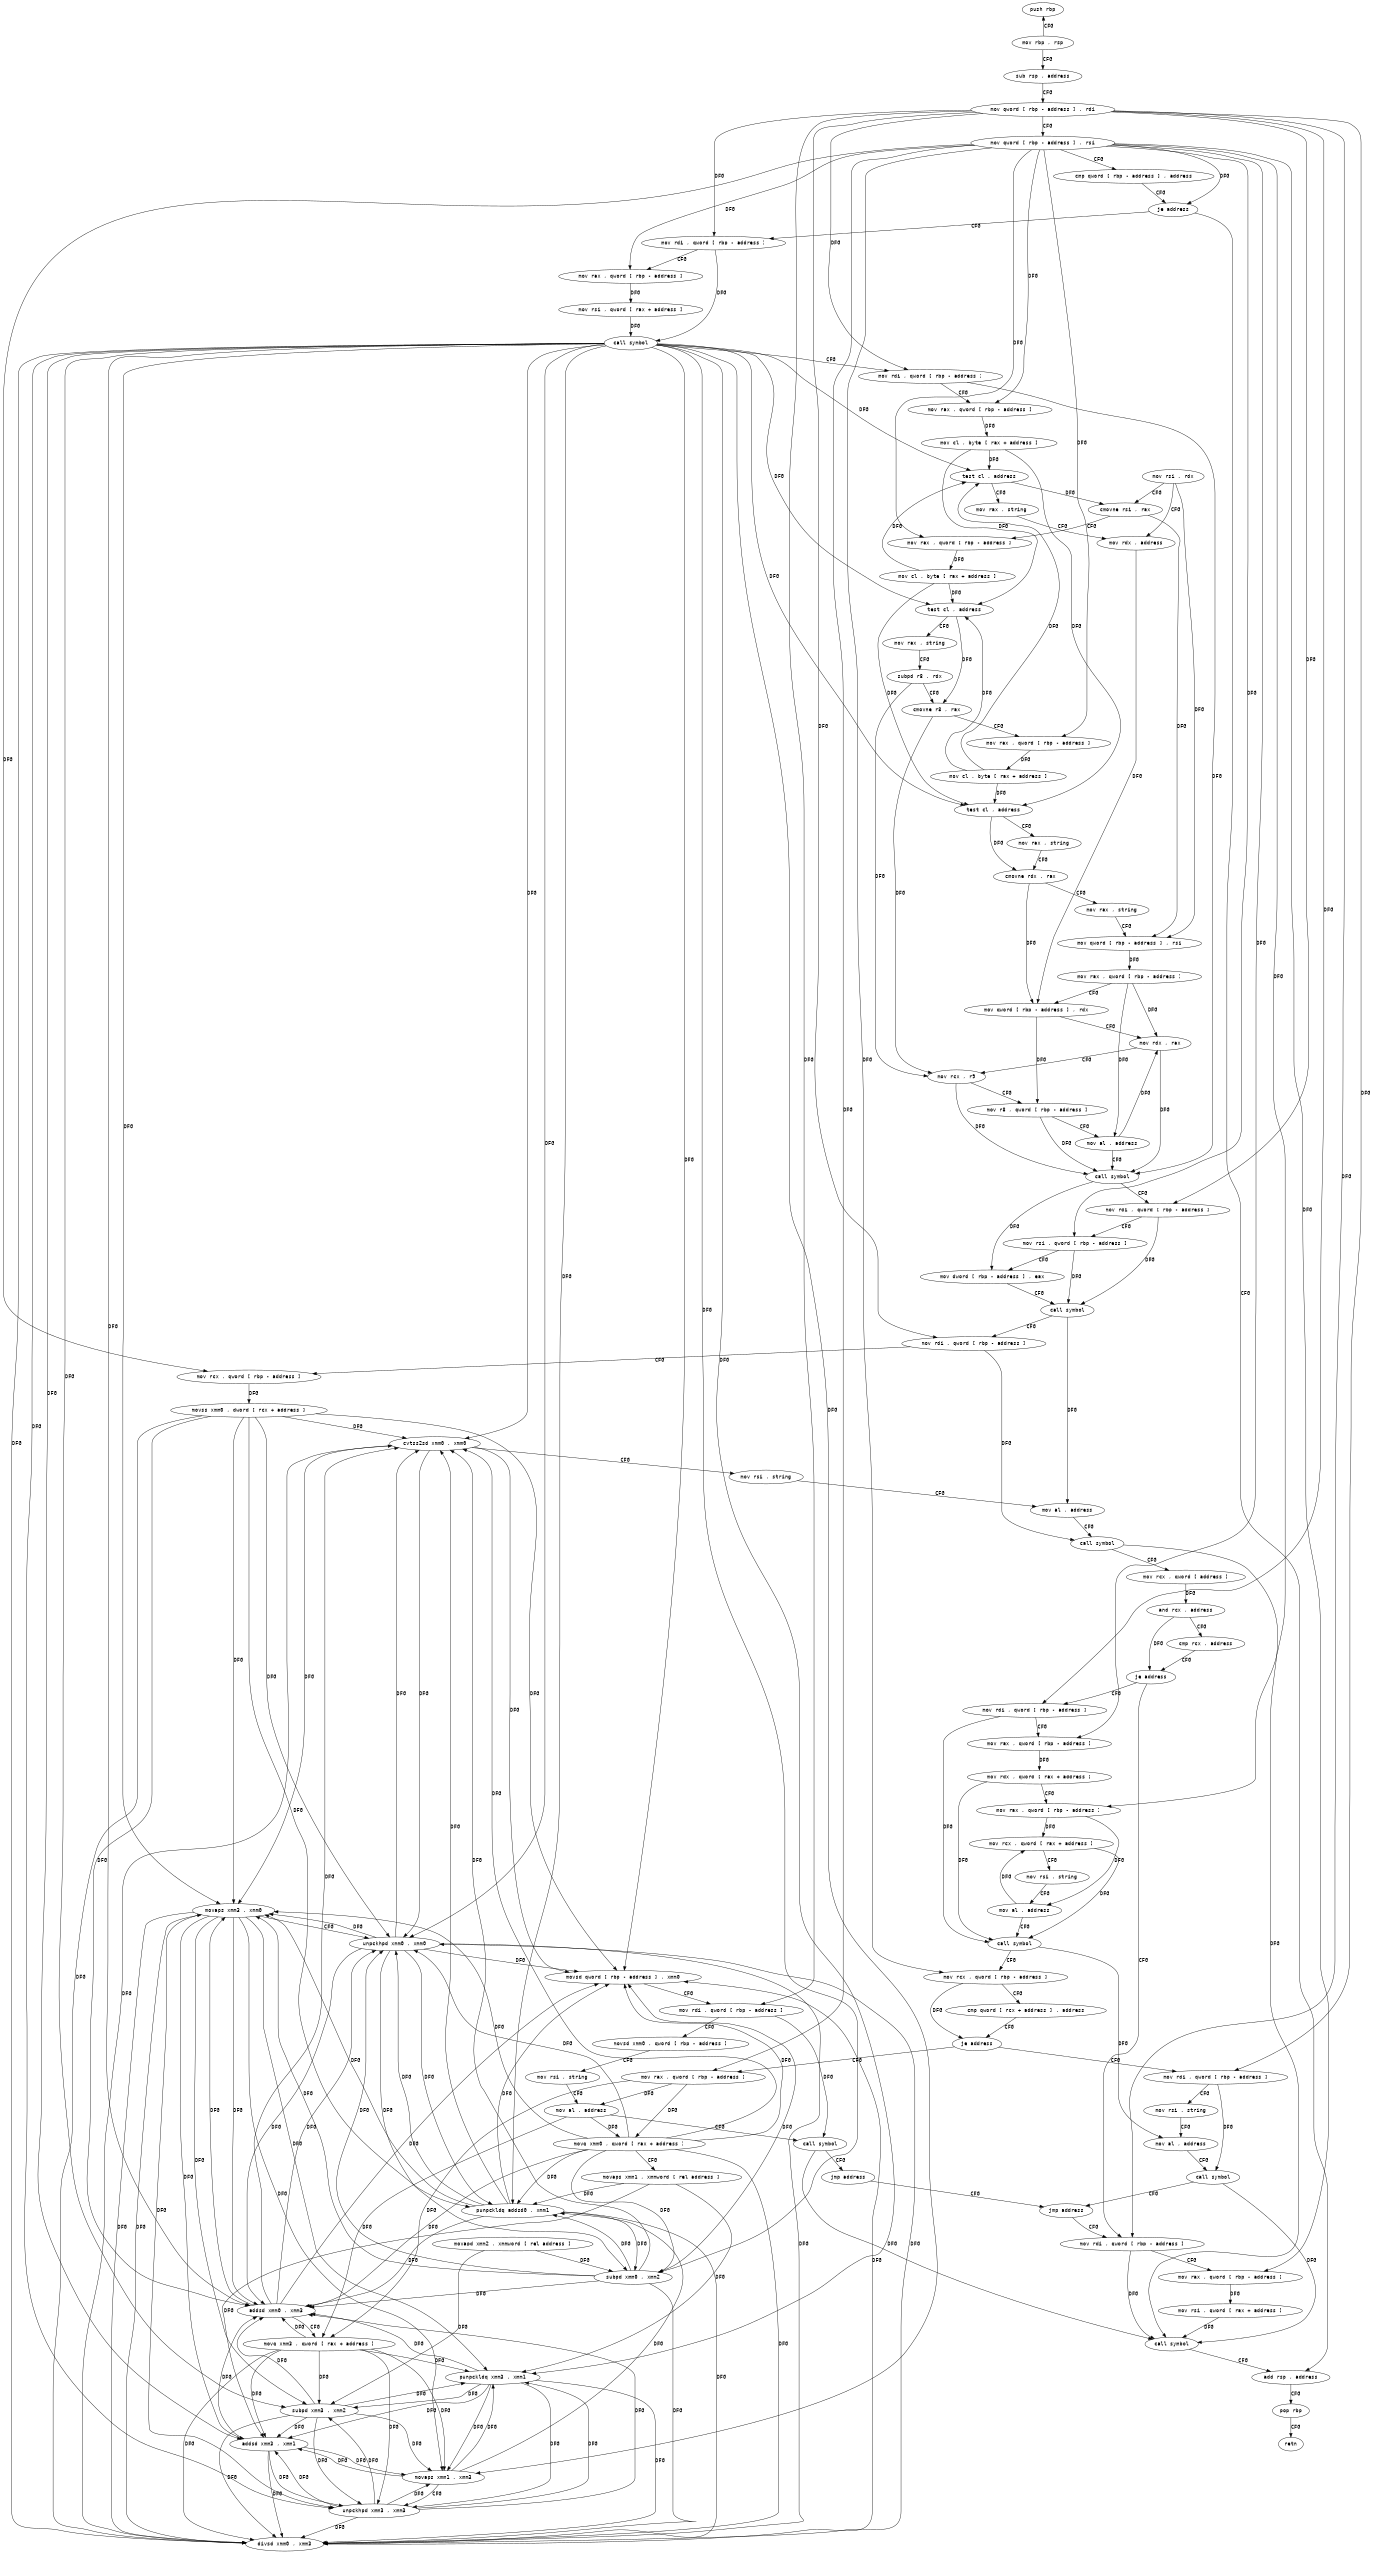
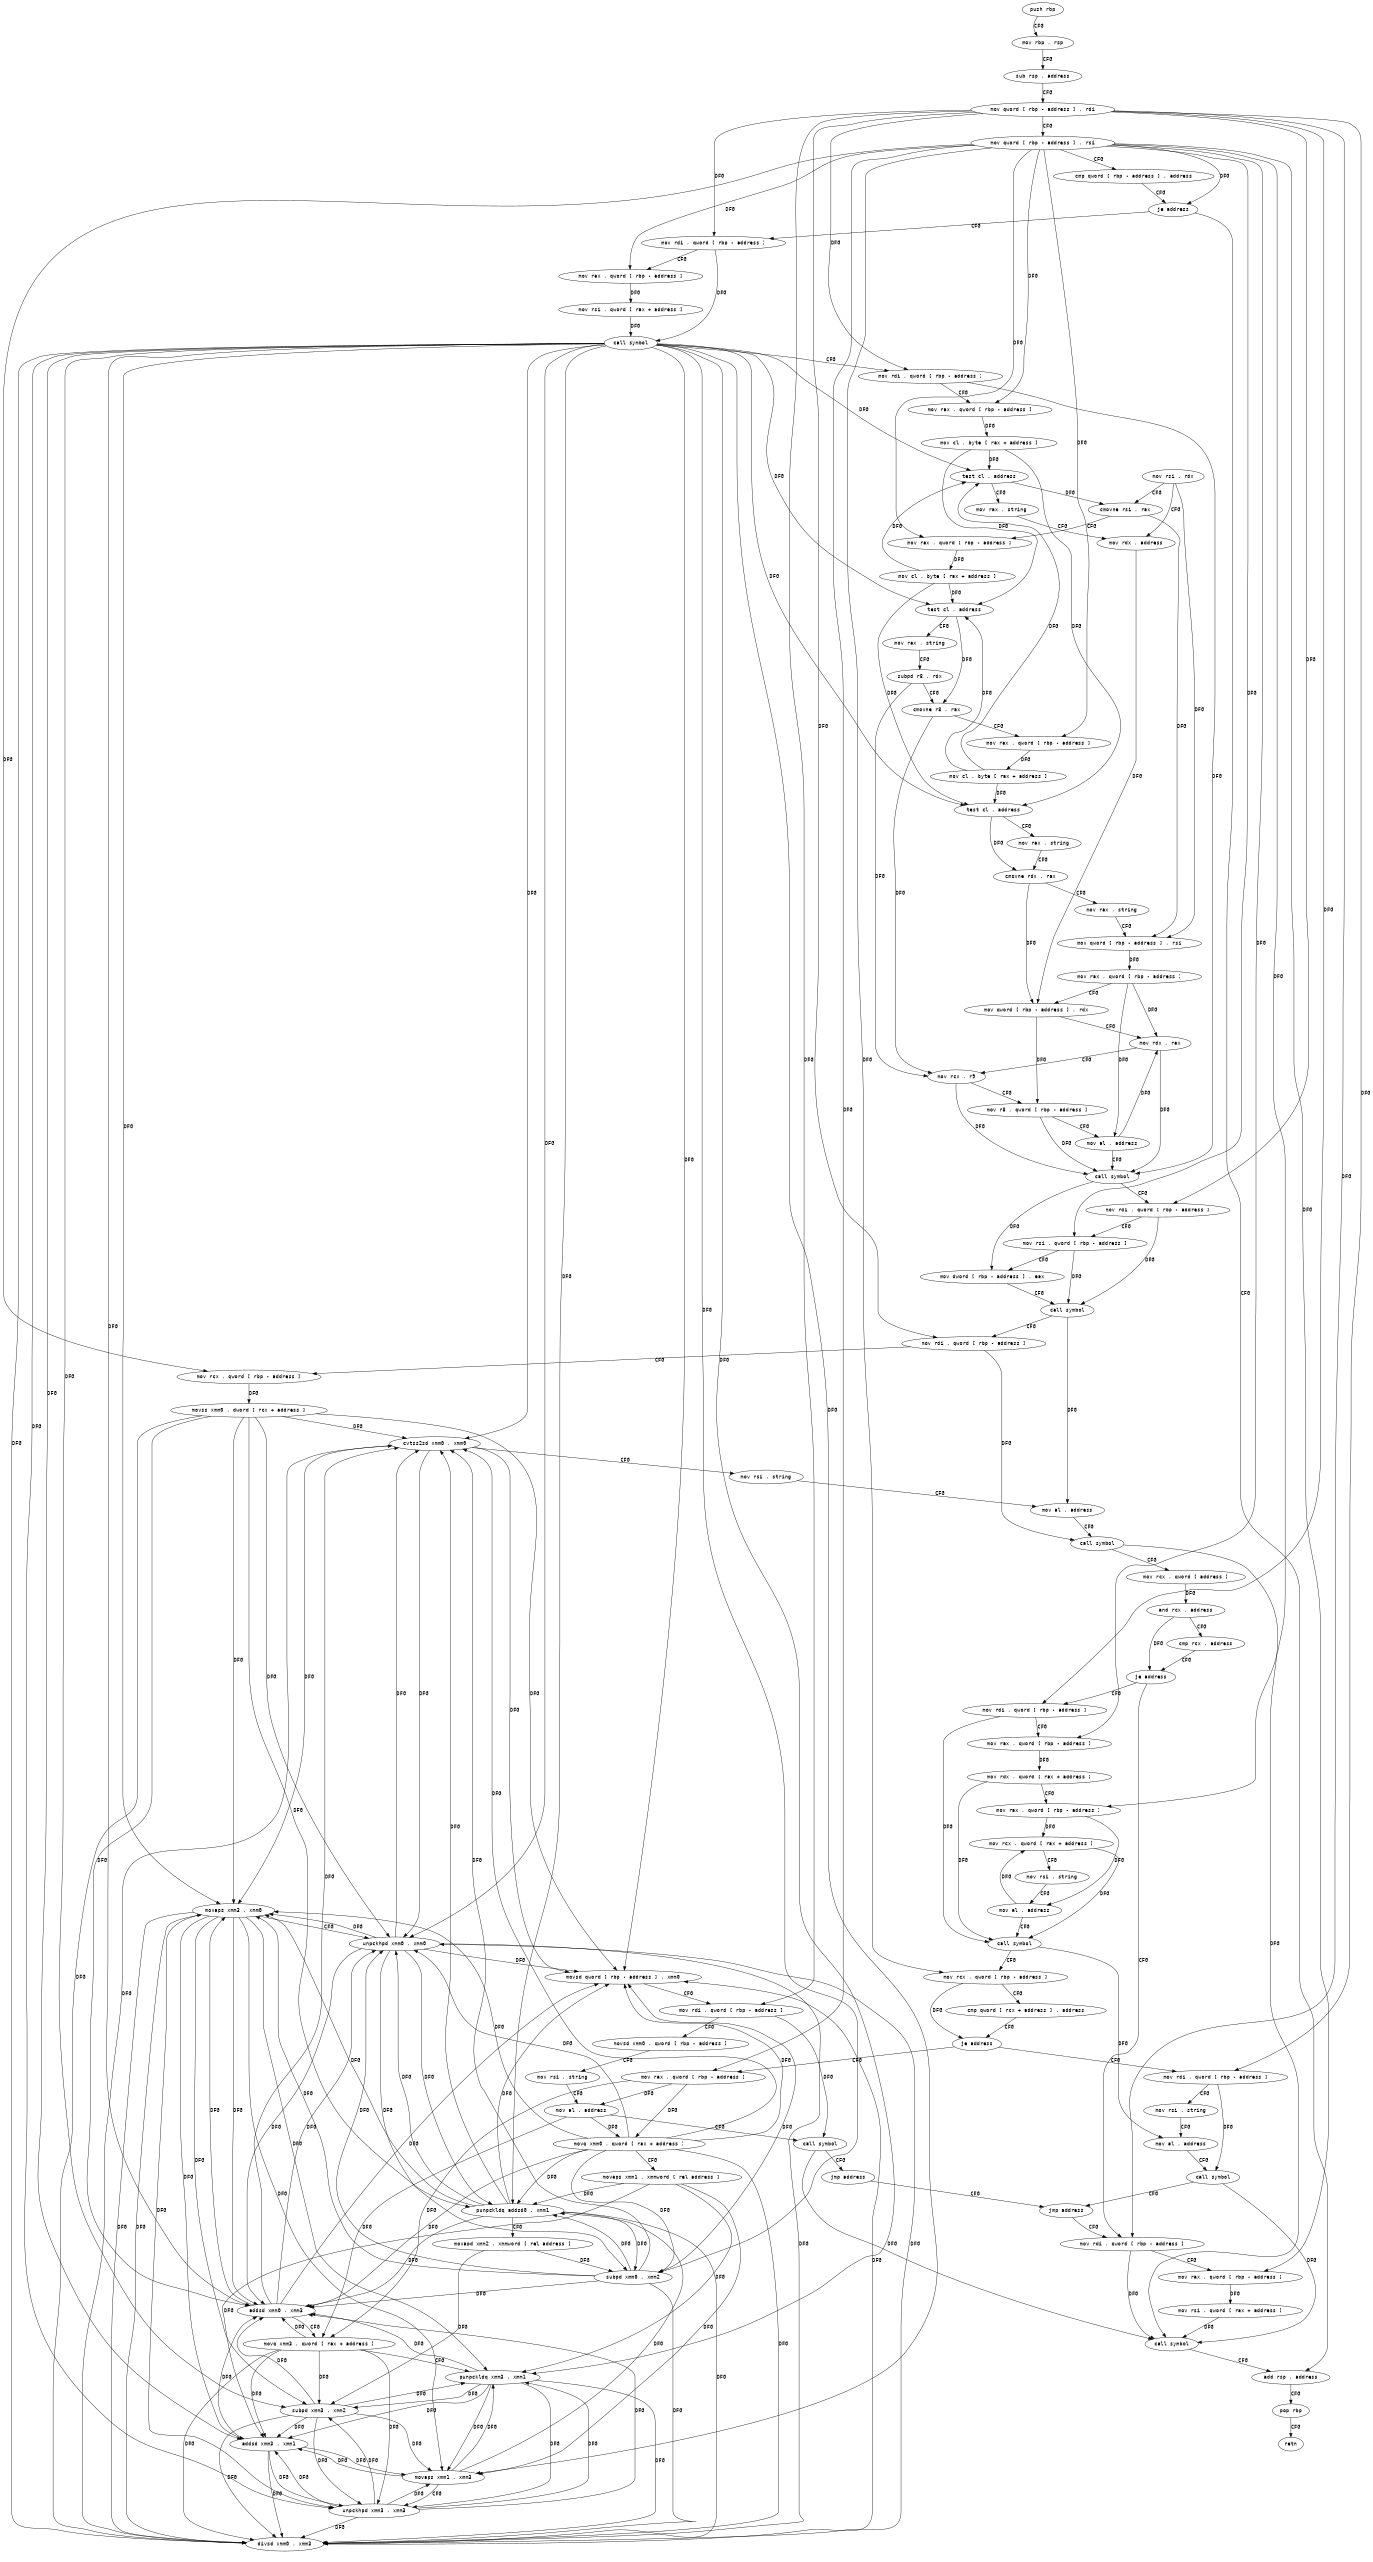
edge "mov rbp , rsp" -> "push rbp": reversed
edge "punpckldq addsd0 , xmm1" -> "movapd xmm2 , xmmword [ rel address ]": added, label "CFG"
edge "movq xmm3 , qword [ rax + address ]" -> "punpckldq xmm3 , xmm1": label "DFG" -> "CFG"
edge "movq xmm3 , qword [ rax + address ]" -> "movaps xmm1 , xmm3": now "movaps xmm1 , xmmword [ rel address ]" -> "movaps xmm1 , xmm3"
